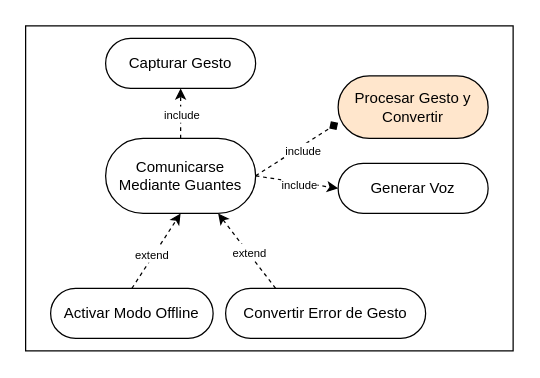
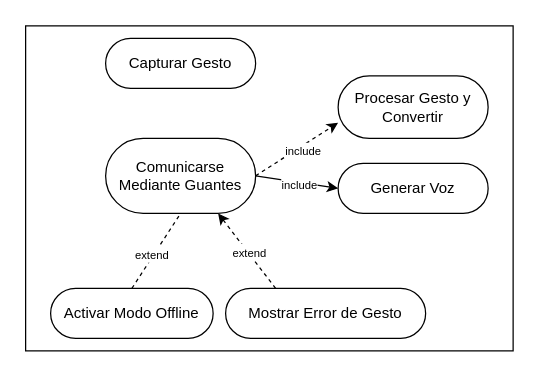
node "Procesar Gesto y Convertir": fillcolor #ffe6cc -> #ffffff
edge "Comunicarse Mediante Guantes" -> "Capturar Gesto": removed, label "include"
edge "Comunicarse Mediante Guantes" -> "Procesar Gesto y Convertir": arrowhead diamond -> classic
edge "Comunicarse Mediante Guantes" -> "Generar Voz": style dashed -> solid
edge "Activar Modo Offline" -> "Comunicarse Mediante Guantes": arrowhead classic -> none
node "Convertir Error de Gesto": label "Convertir Error de Gesto" -> "Mostrar Error de Gesto"
